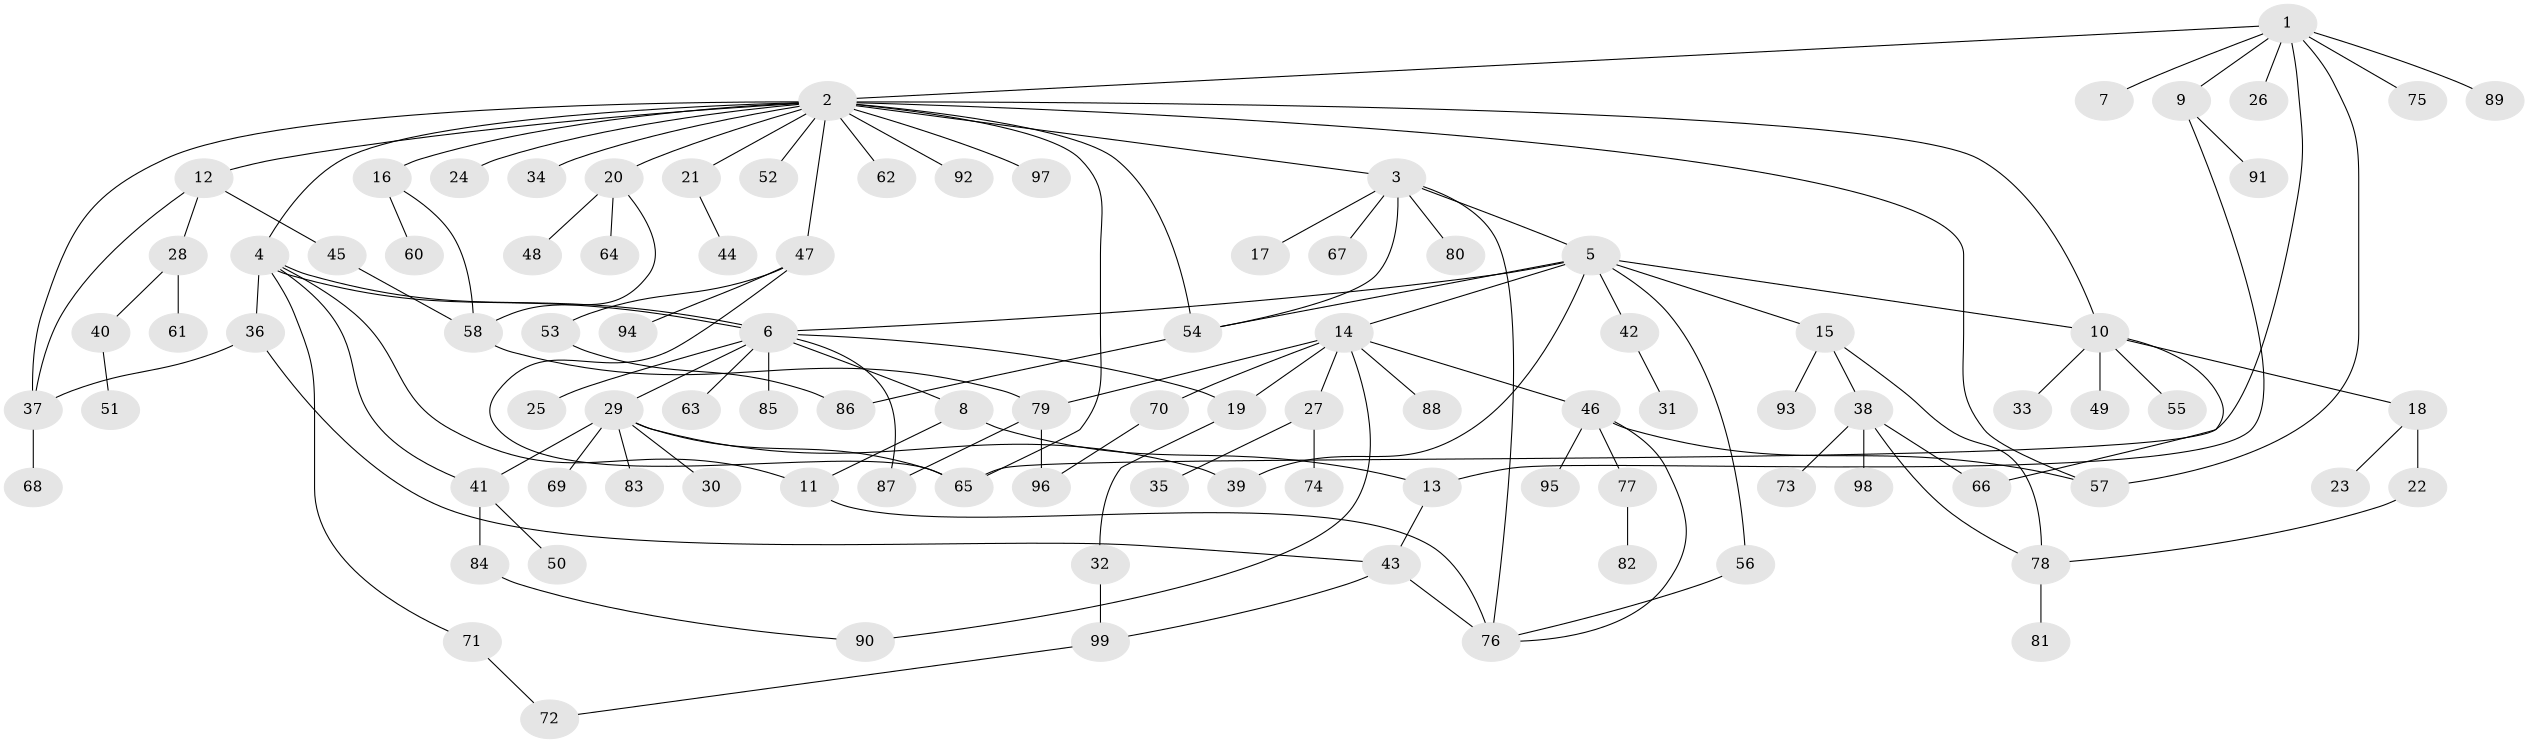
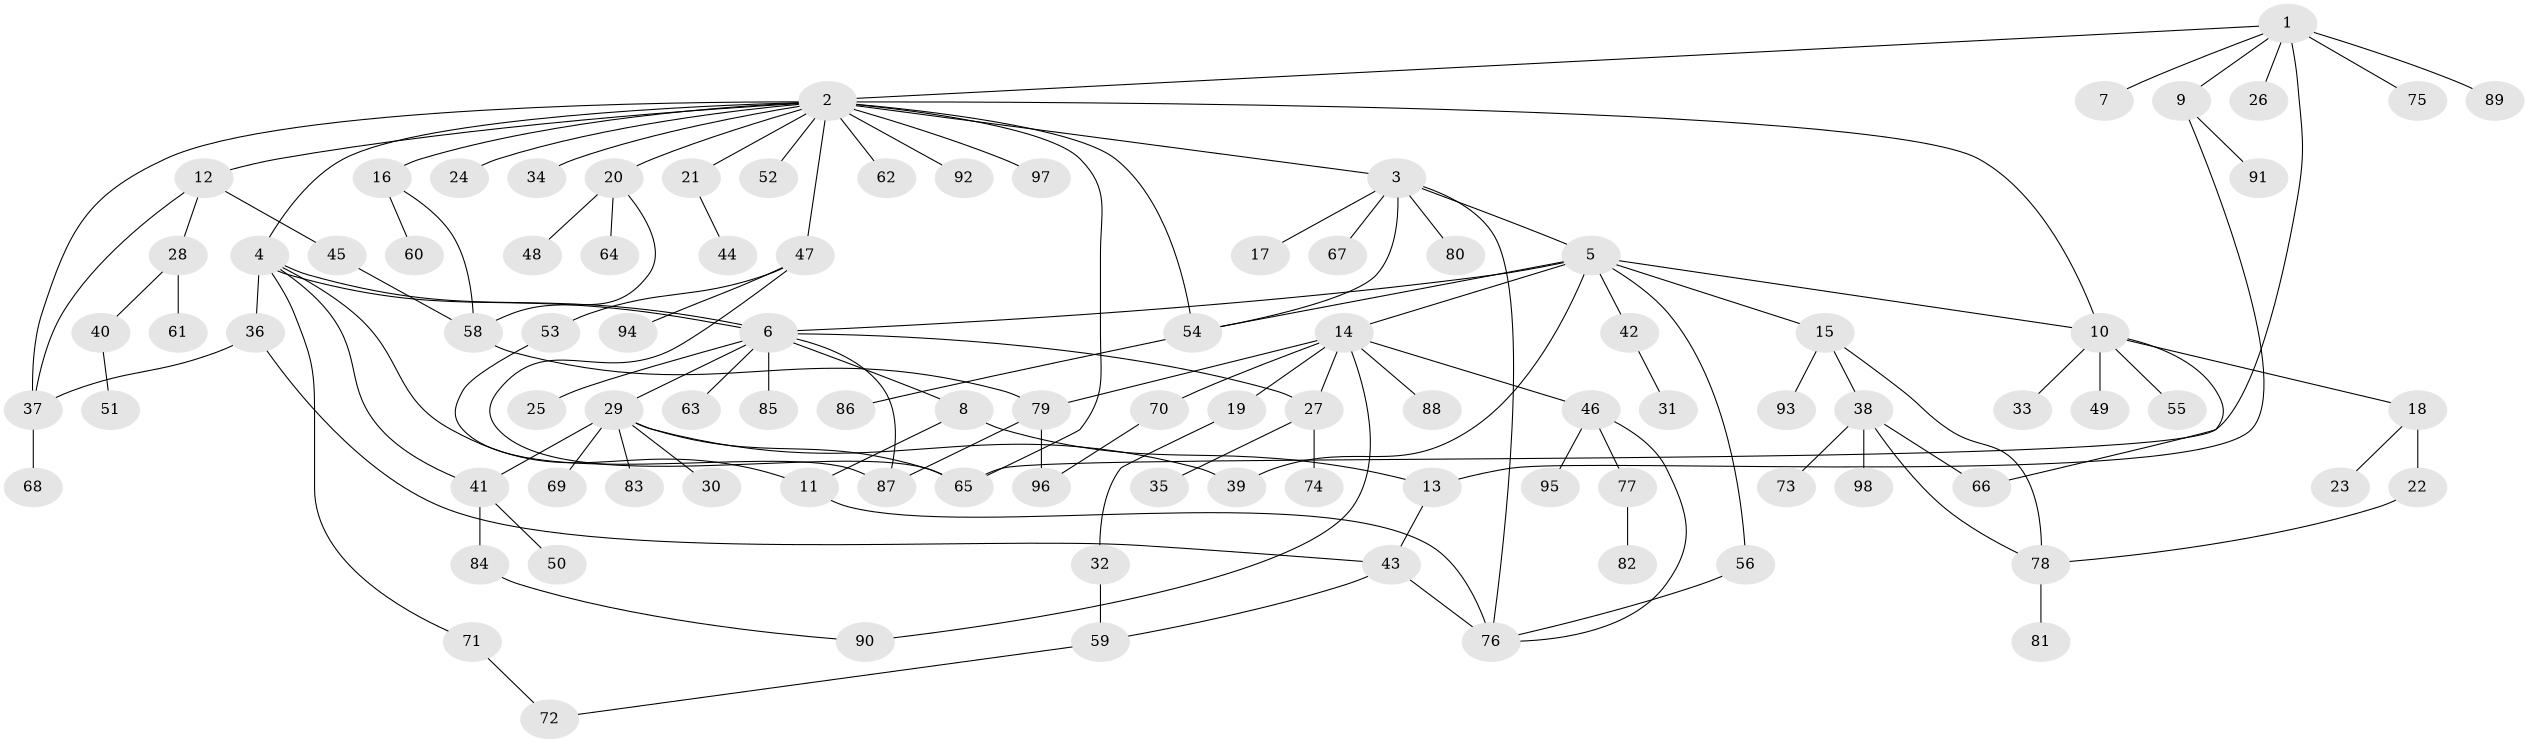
edge "6" -- "19": now "6" -- "27"
edge "53" -- "86": now "53" -- "87"
node "57": removed
node "99": label "99" -> "59"
